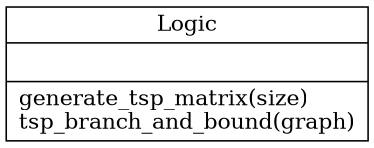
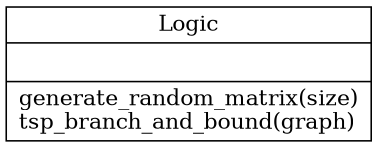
node "Logic": text "generate_tsp_matrix(size)" -> "generate_random_matrix(size)"
